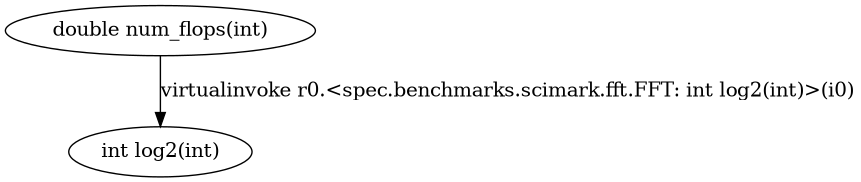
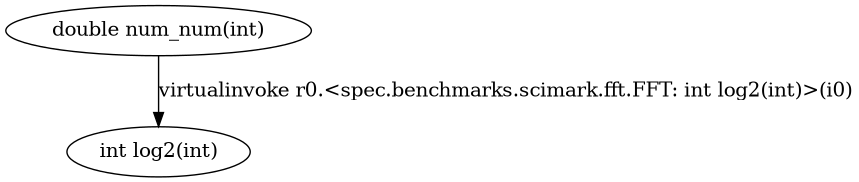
node "double num_flops(int)": label "double num_flops(int)" -> "double num_num(int)"
